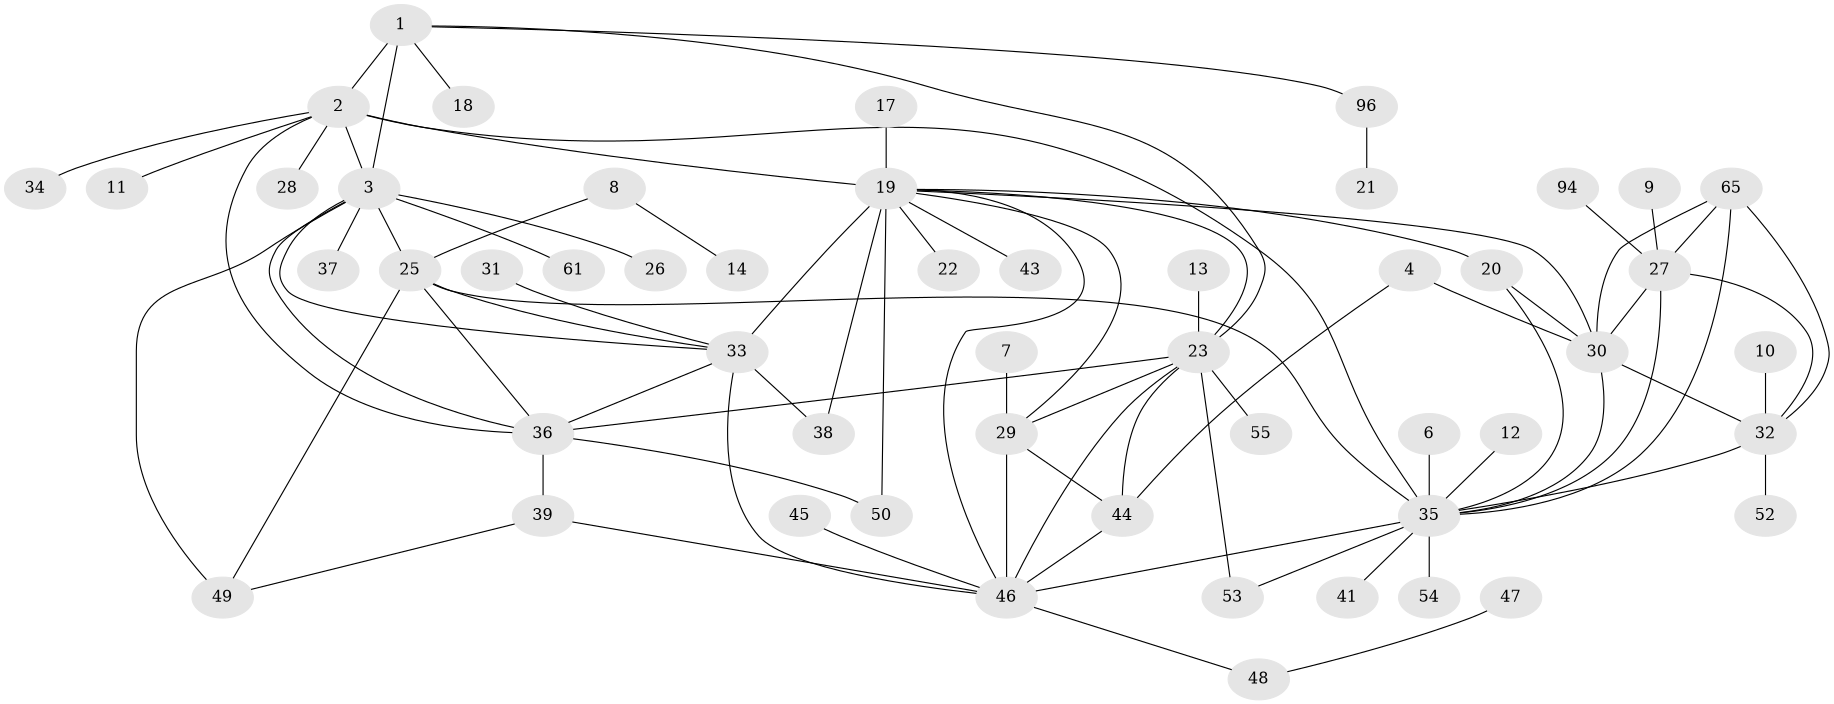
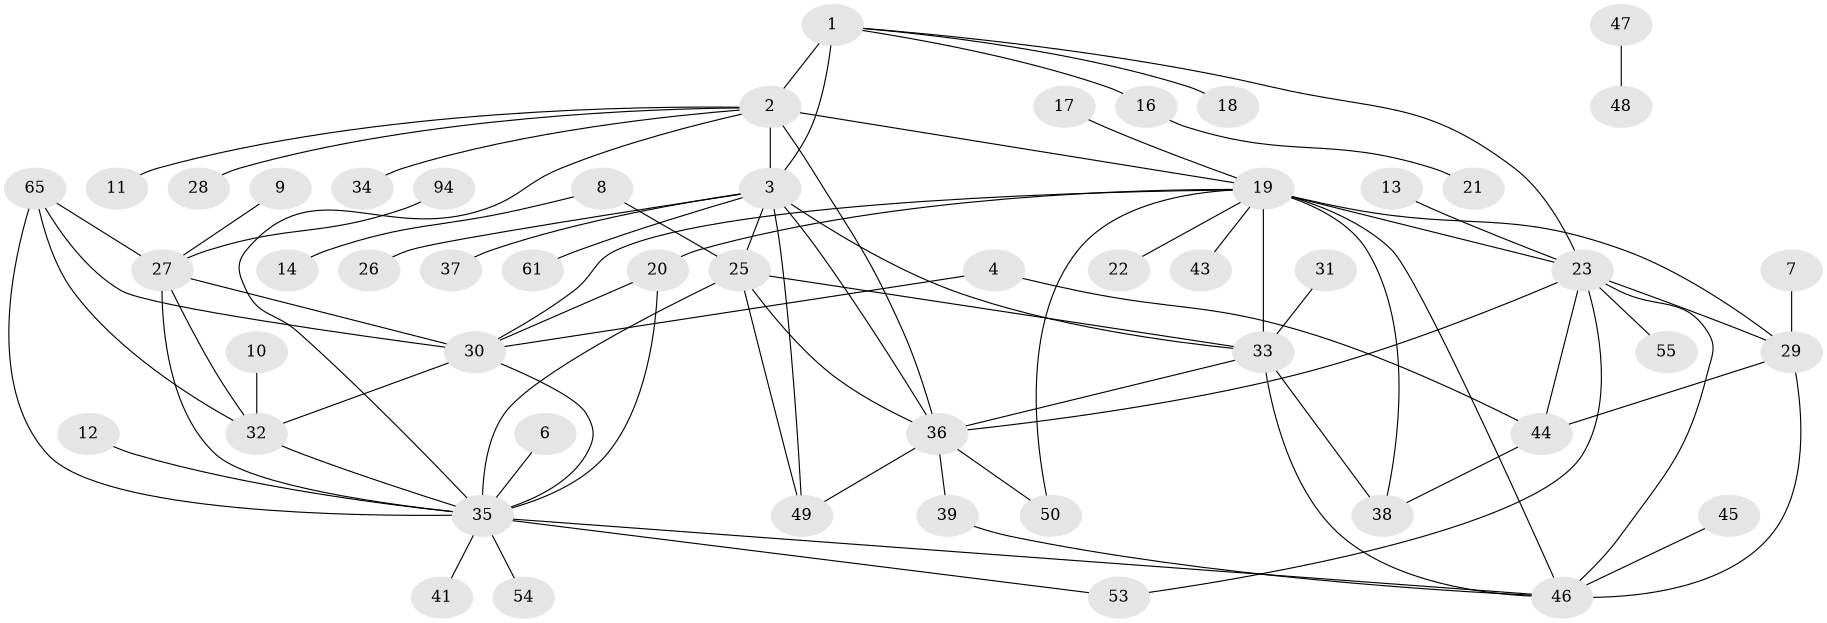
node "96": label "96" -> "16"
node "52": removed
edge "39" -- "49": now "36" -- "49"
edge "44" -- "46": now "44" -- "38"
edge "46" -- "48": removed
